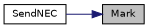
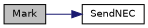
edge "SendNEC" -> "Mark": reversed
